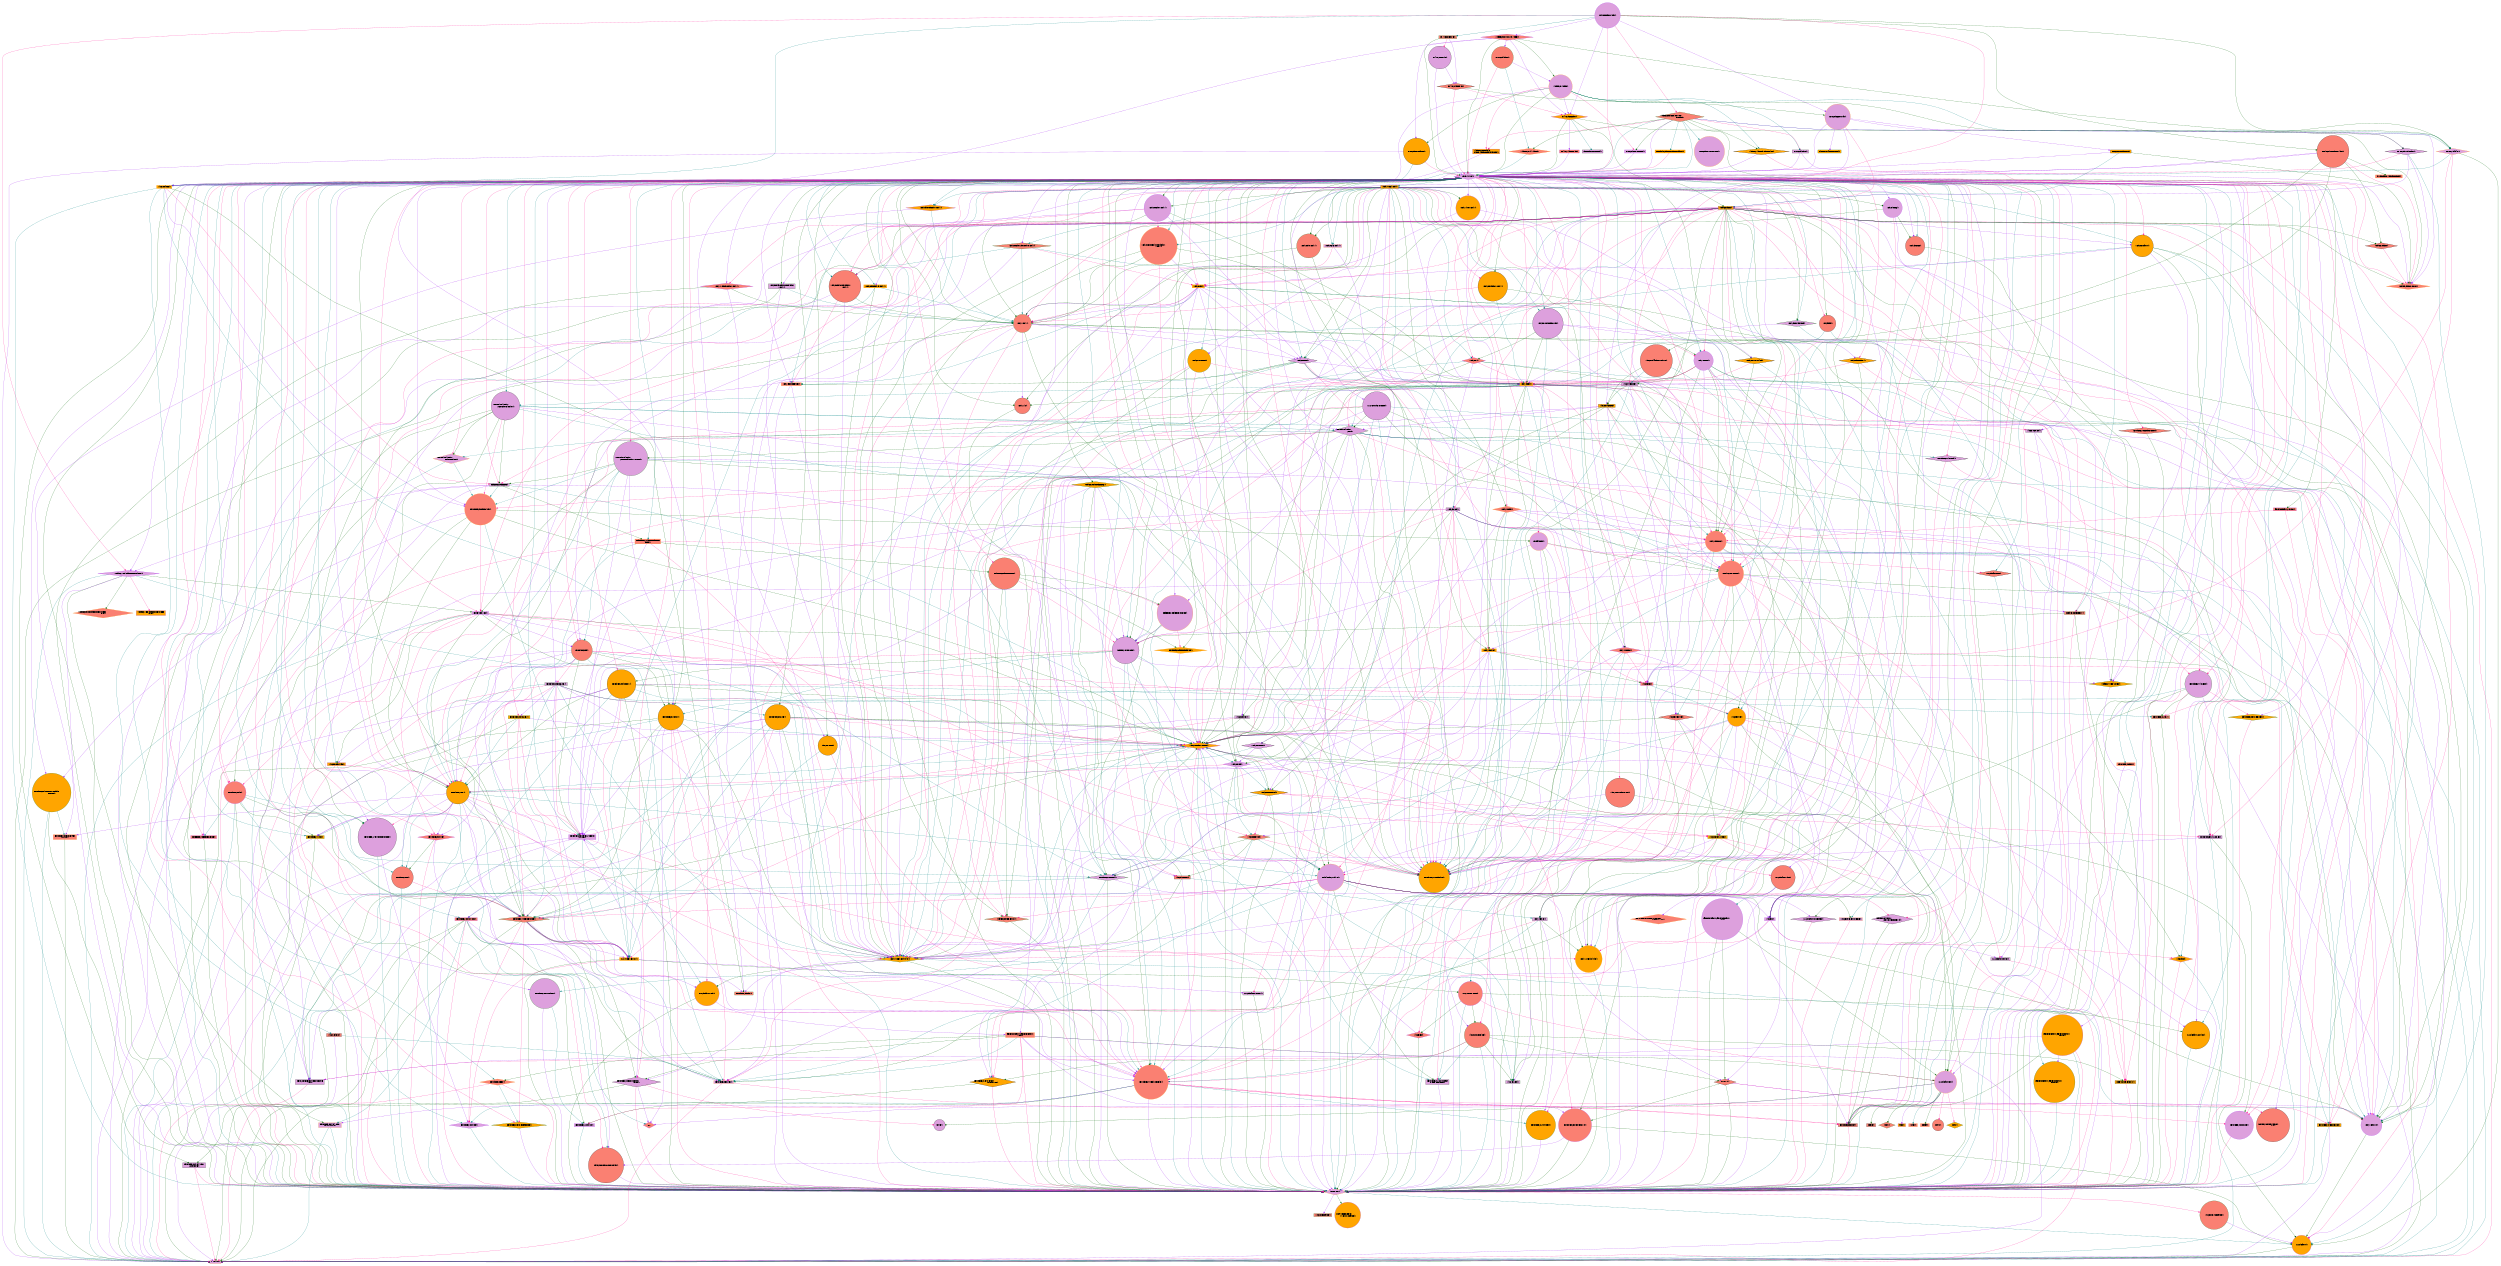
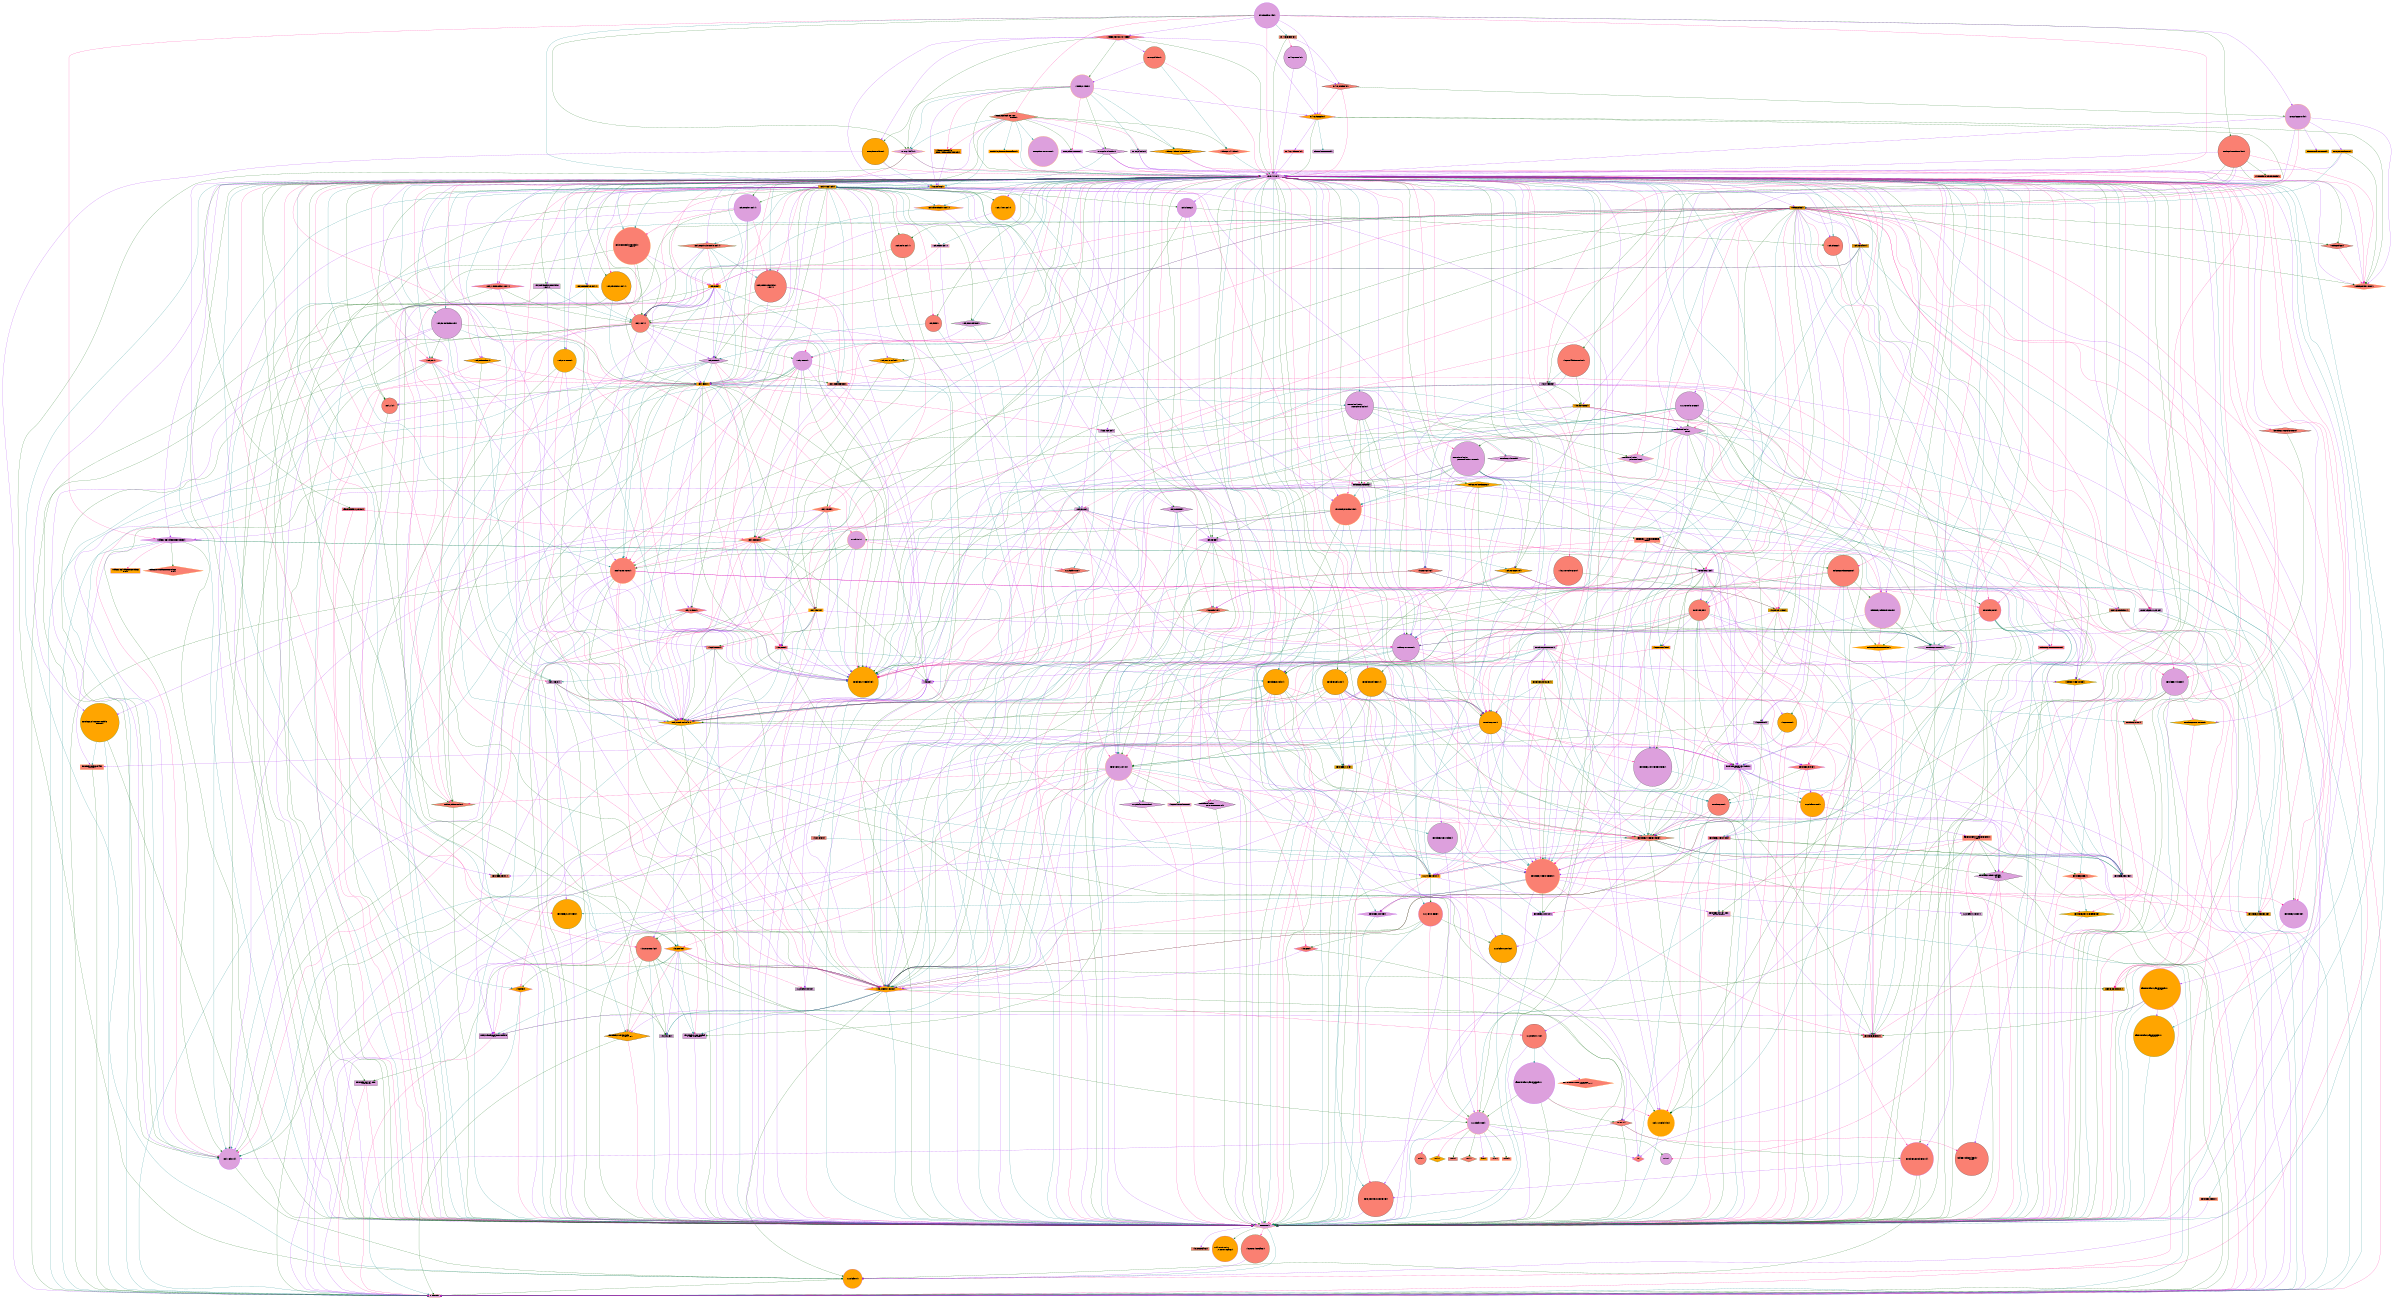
node "Math/Transform.h": shape circle -> box
node "Math/Vector2D.h": shape circle -> diamond
node "Misc/CString.h": shape circle -> diamond
edge "Misc/AssertionMacros.h" -> "Math/Range.h": reversed
